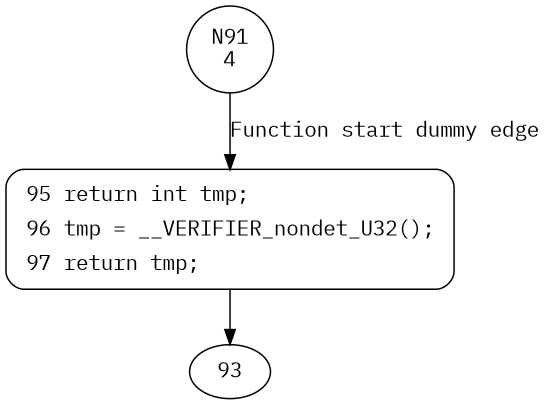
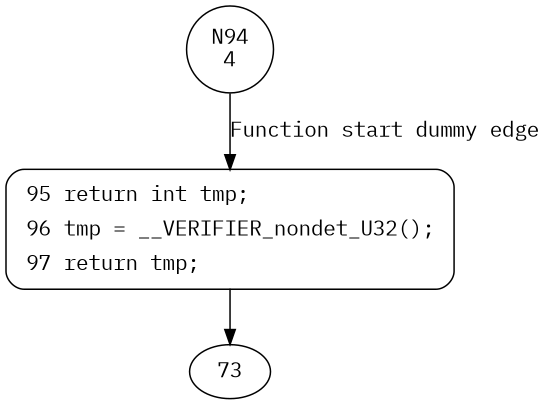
node "N91 4": label "N91 4" -> "N94 4"
node "93": label "93" -> "73"
